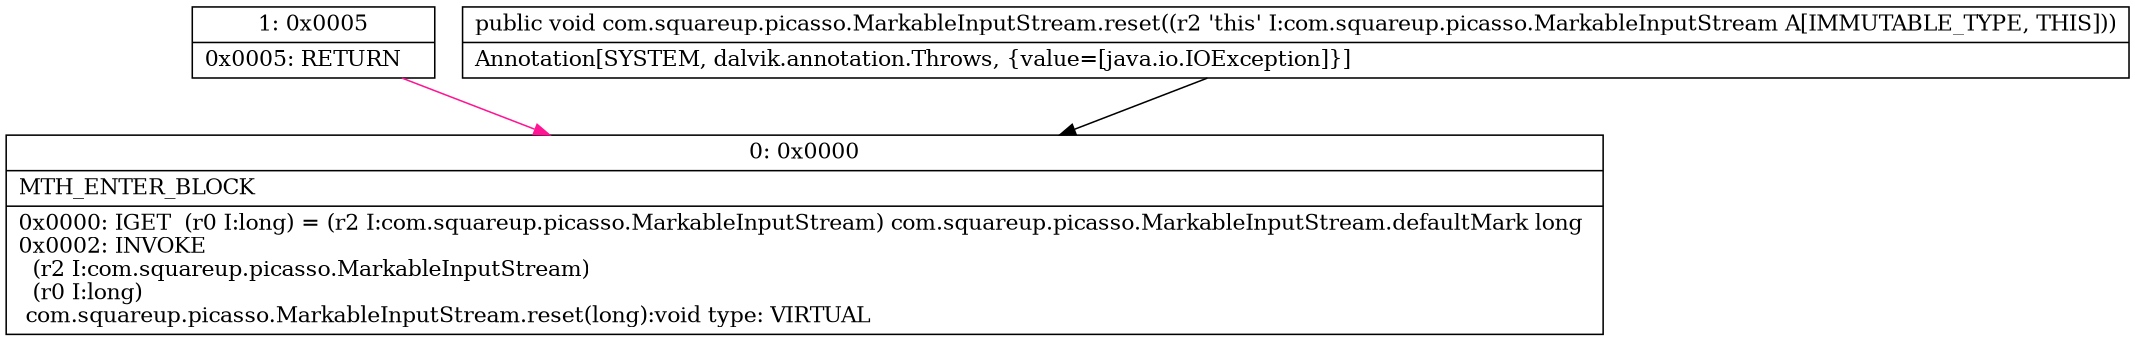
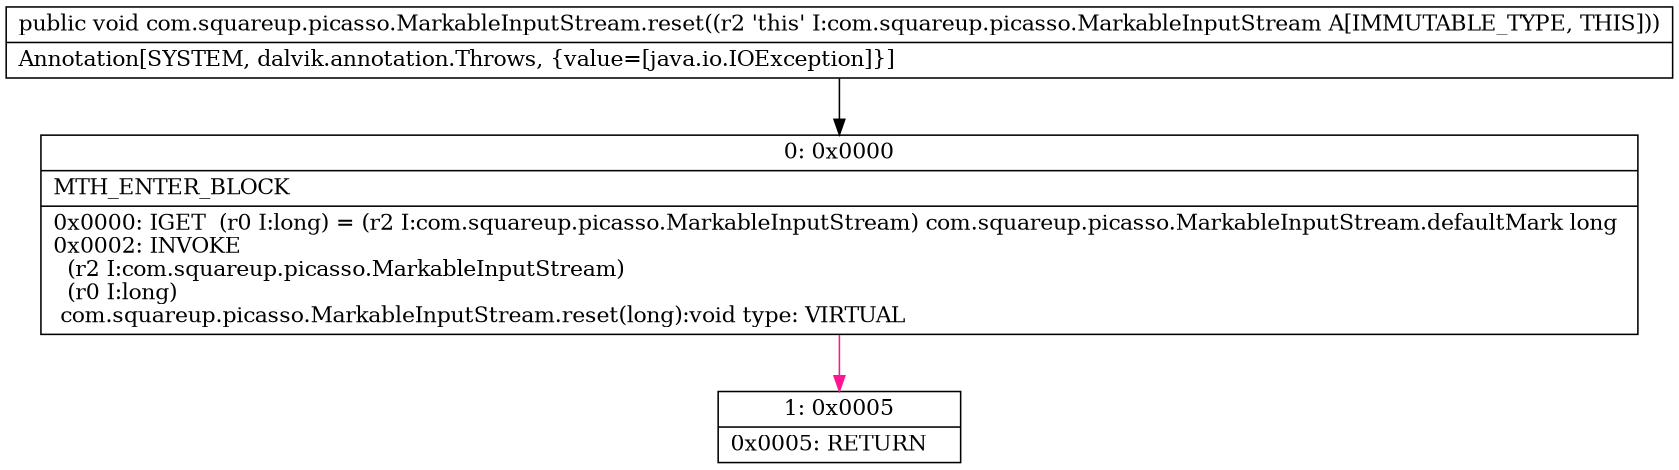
edge "1: 0x0005" -> "0: 0x0000": reversed
